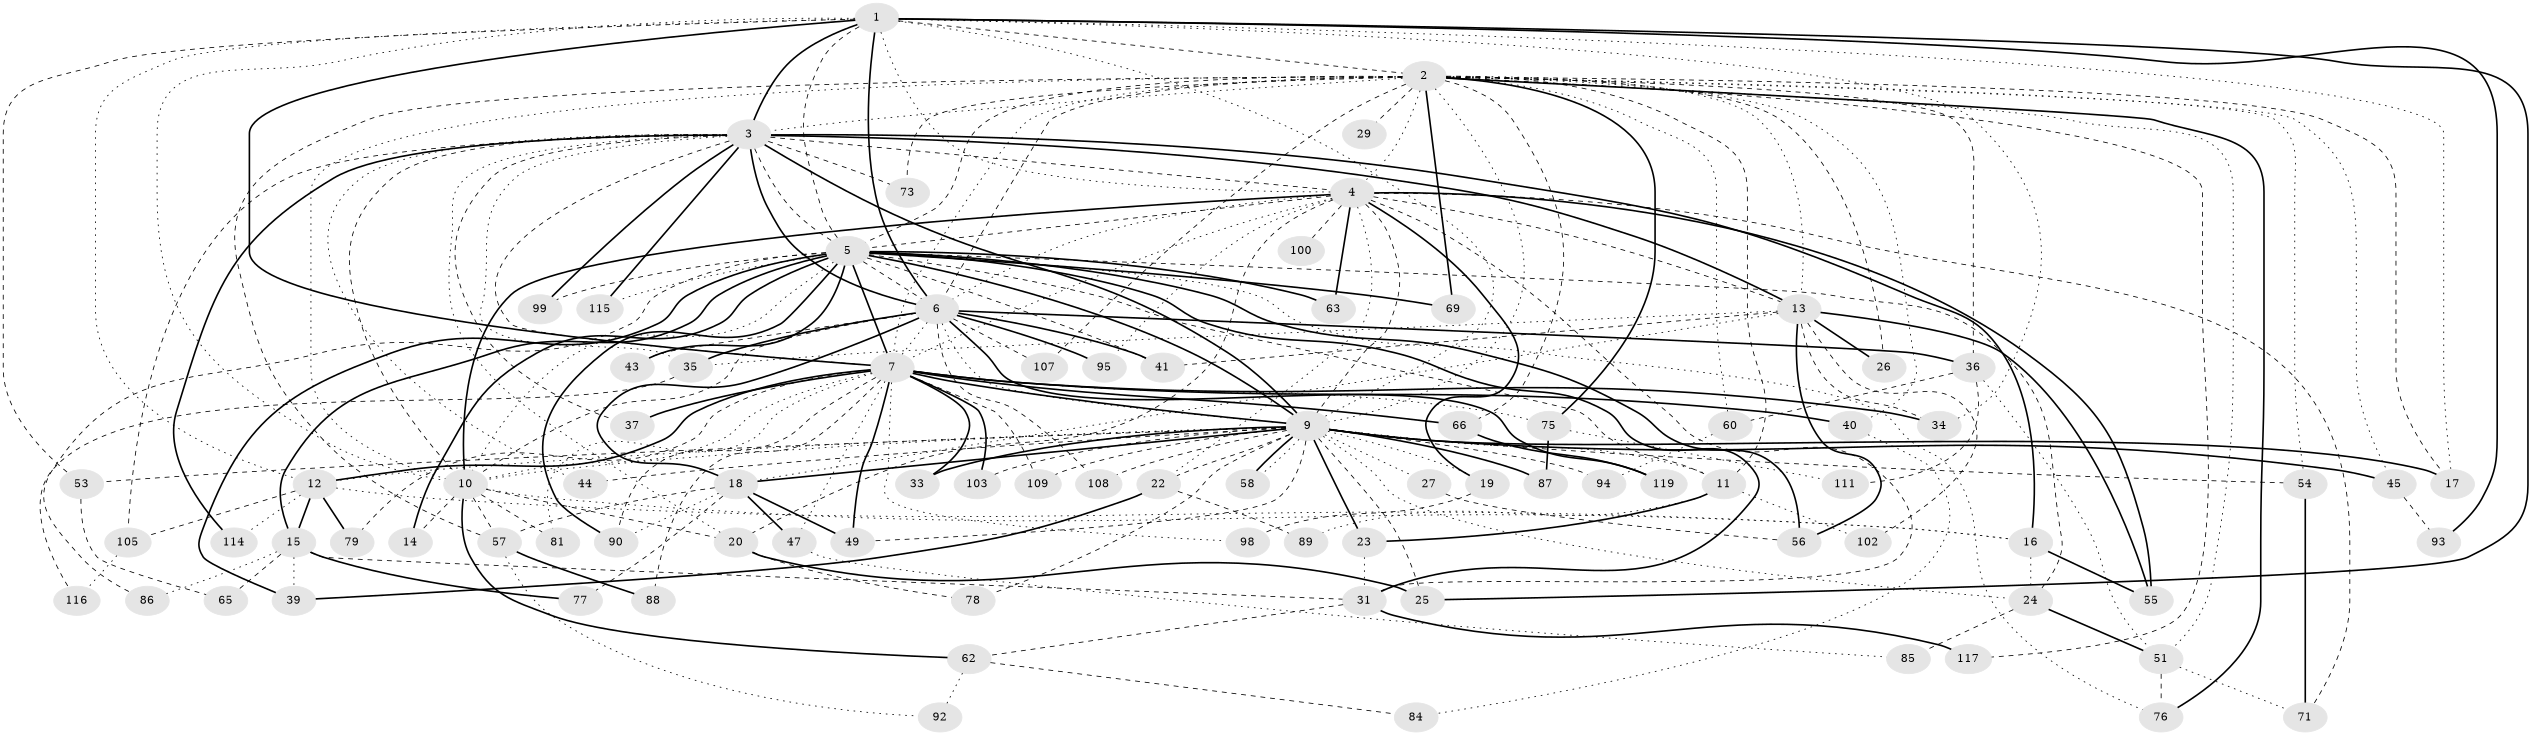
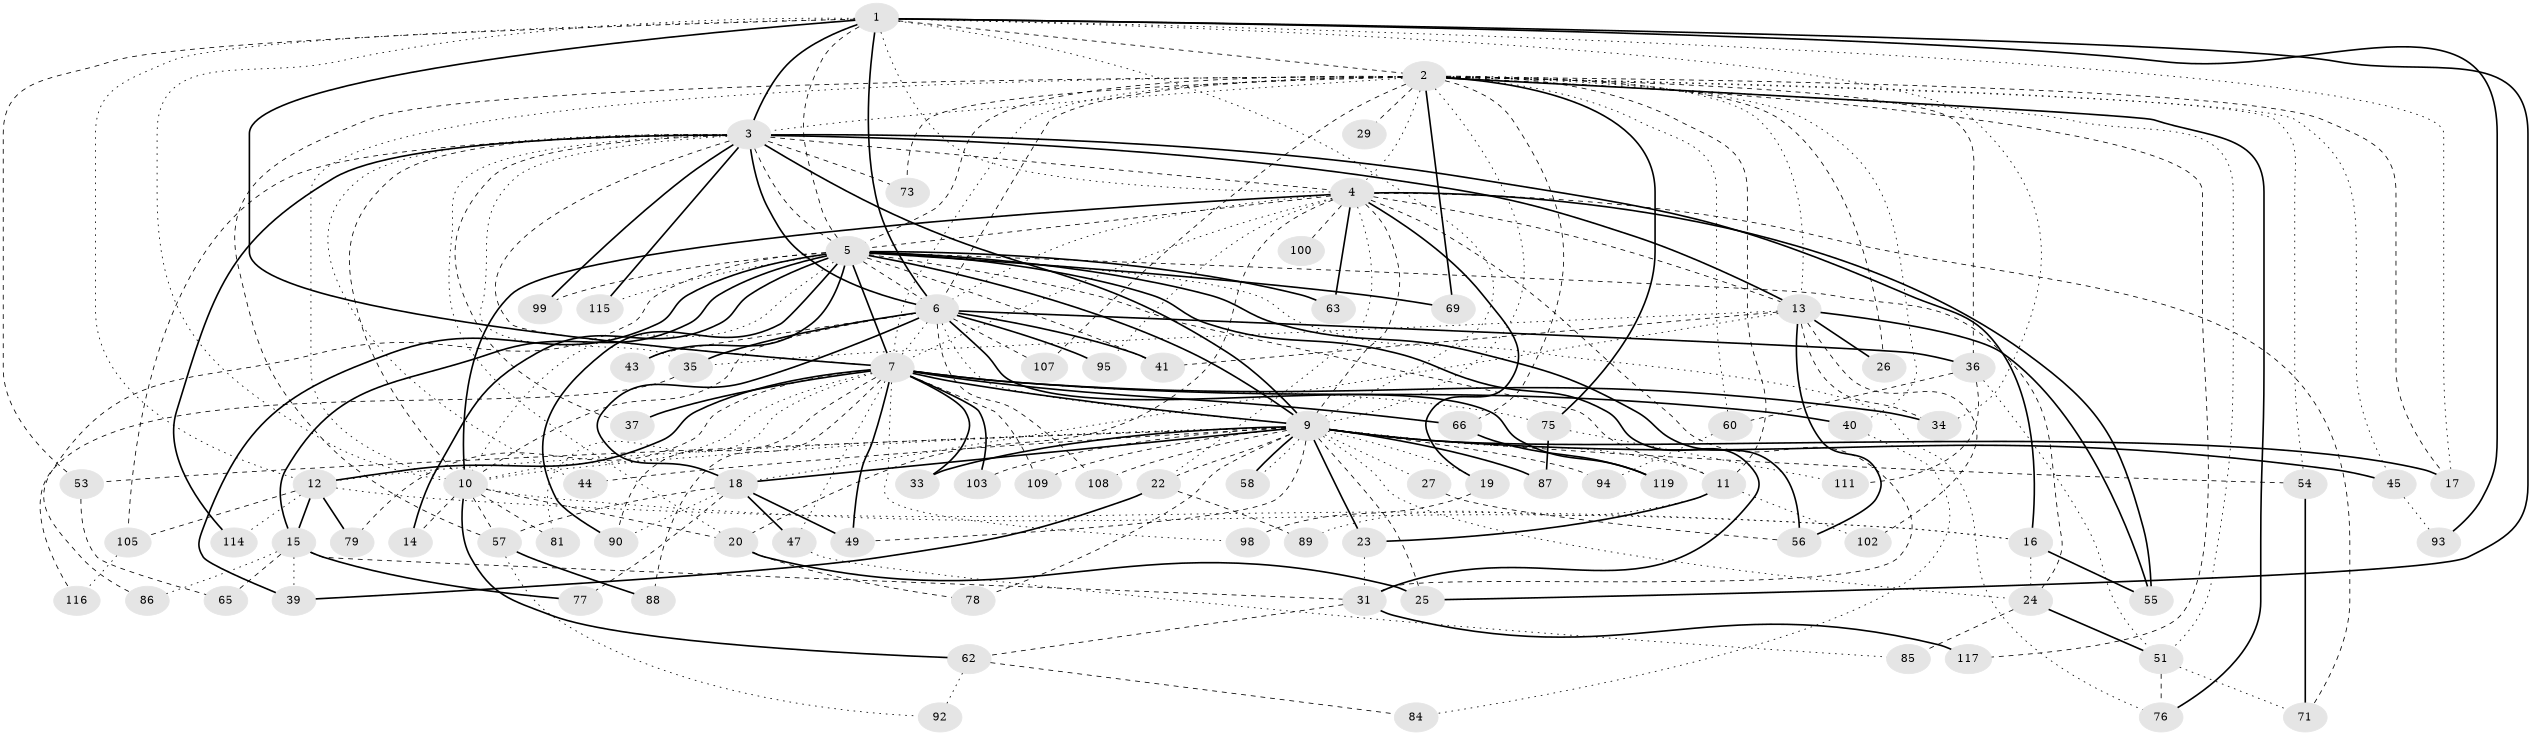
edge "45" -- "93": style dashed -> dotted
